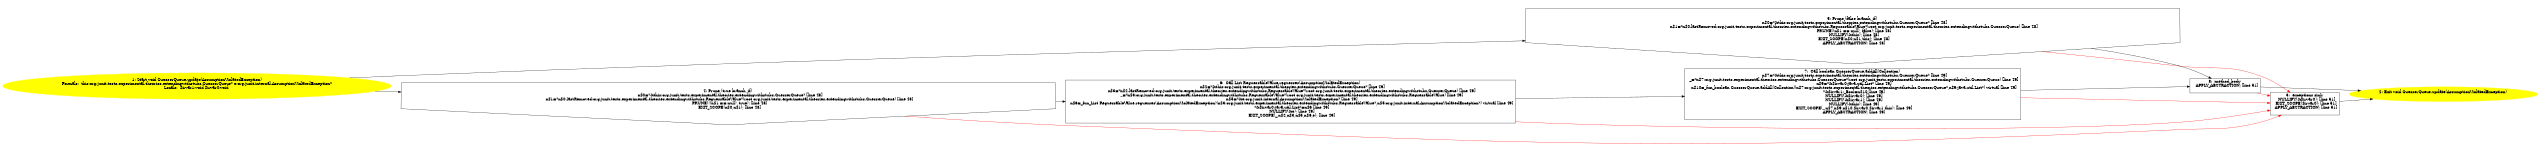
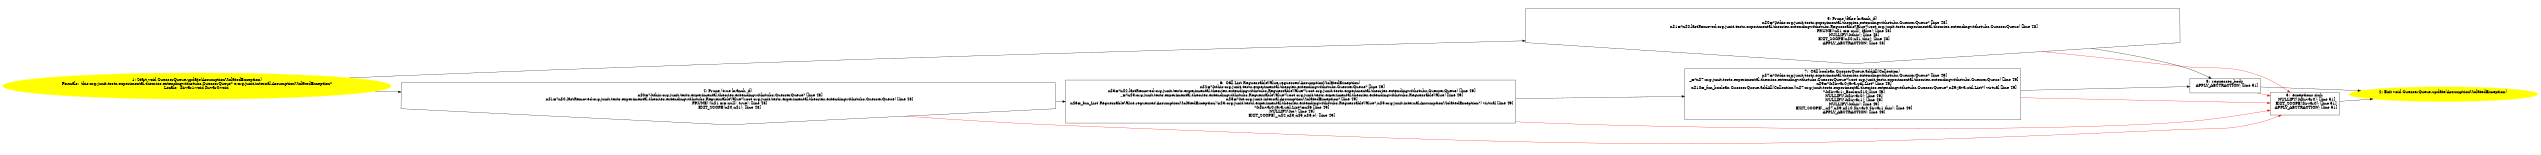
node "8:  method_body APPLY_ABSTRACTION; [line 51]": label "8:  method_body APPLY_ABSTRACTION; [line 51]" -> "8:  reguesses_body APPLY_ABSTRACTION; [line 51]"
